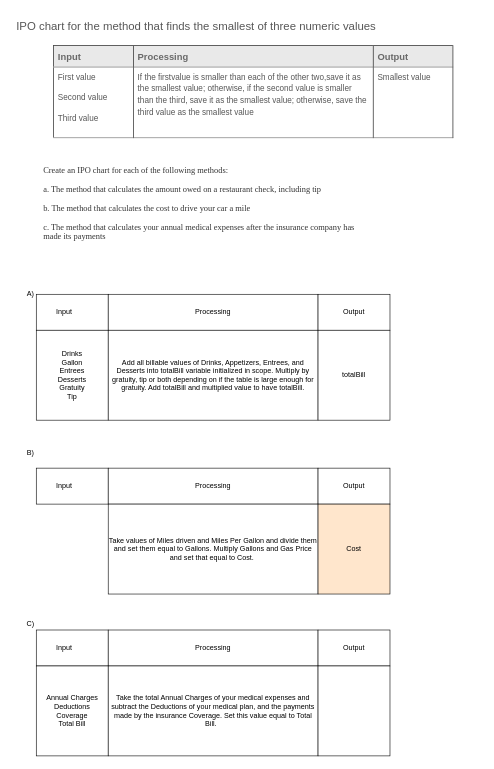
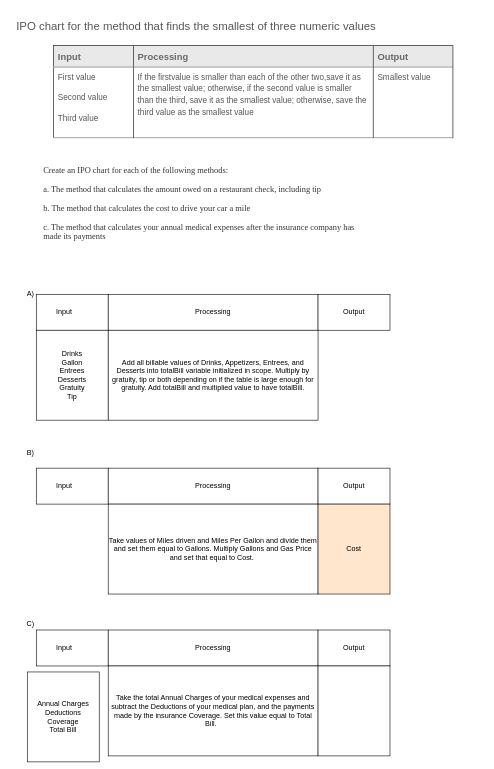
node "totalBill": removed
node "Annual Charges Deductions Coverage Total Bill": moved (72, 711) -> (63, 717)
